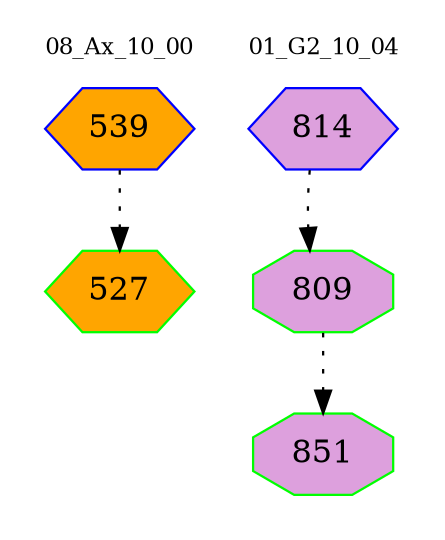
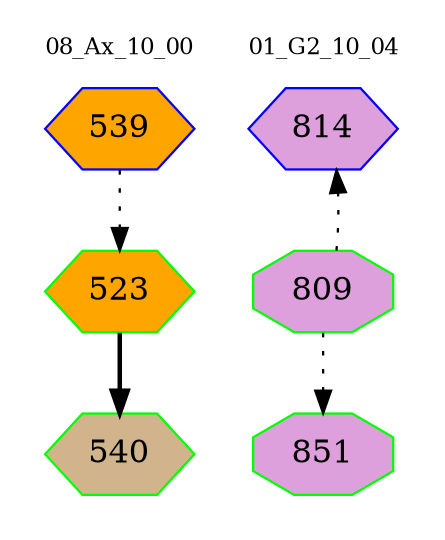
edge "814" -> "809": reversed
node "527": label "527" -> "523"
node "540": added
